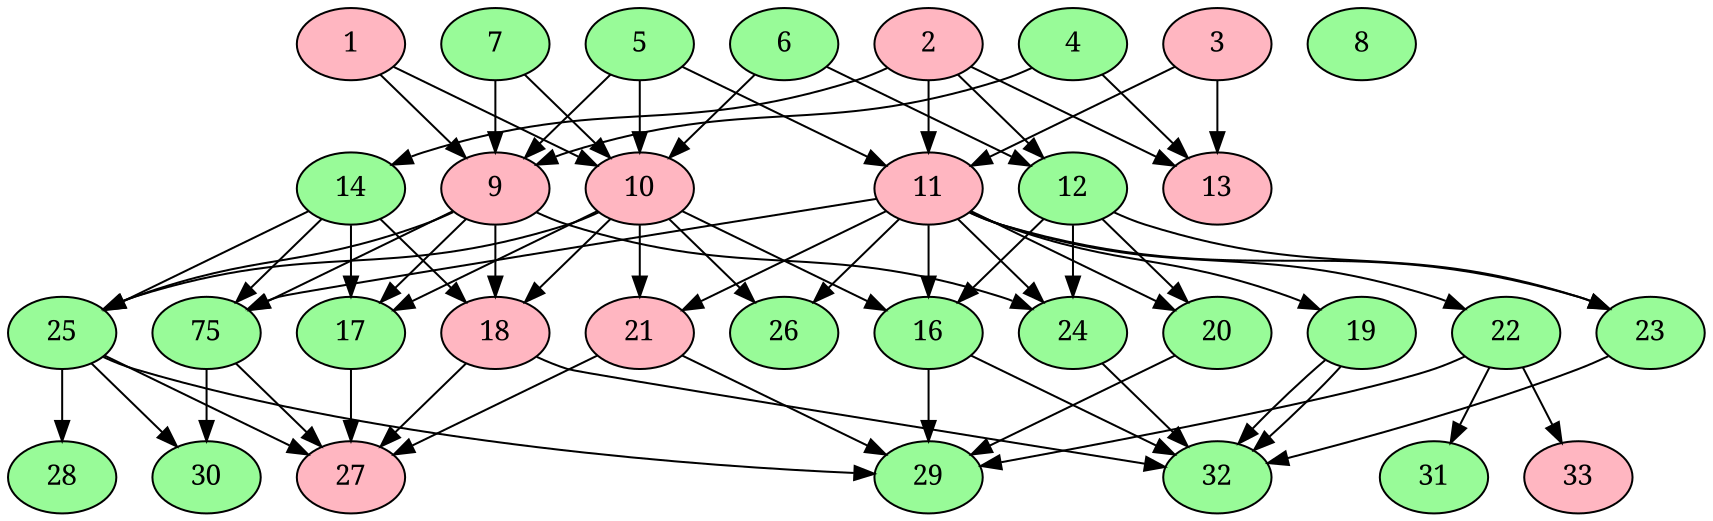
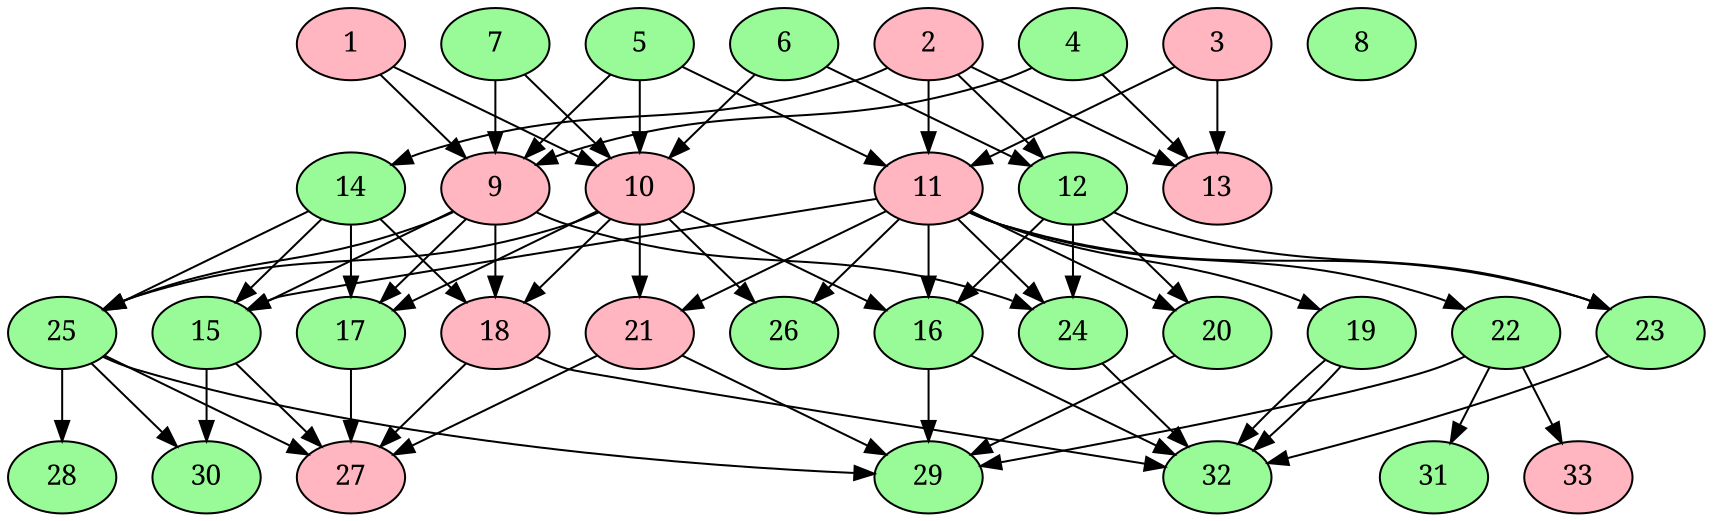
node "75": label "75" -> "15"
